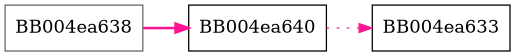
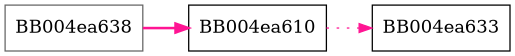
node "BB004ea640": label "BB004ea640" -> "BB004ea610"
